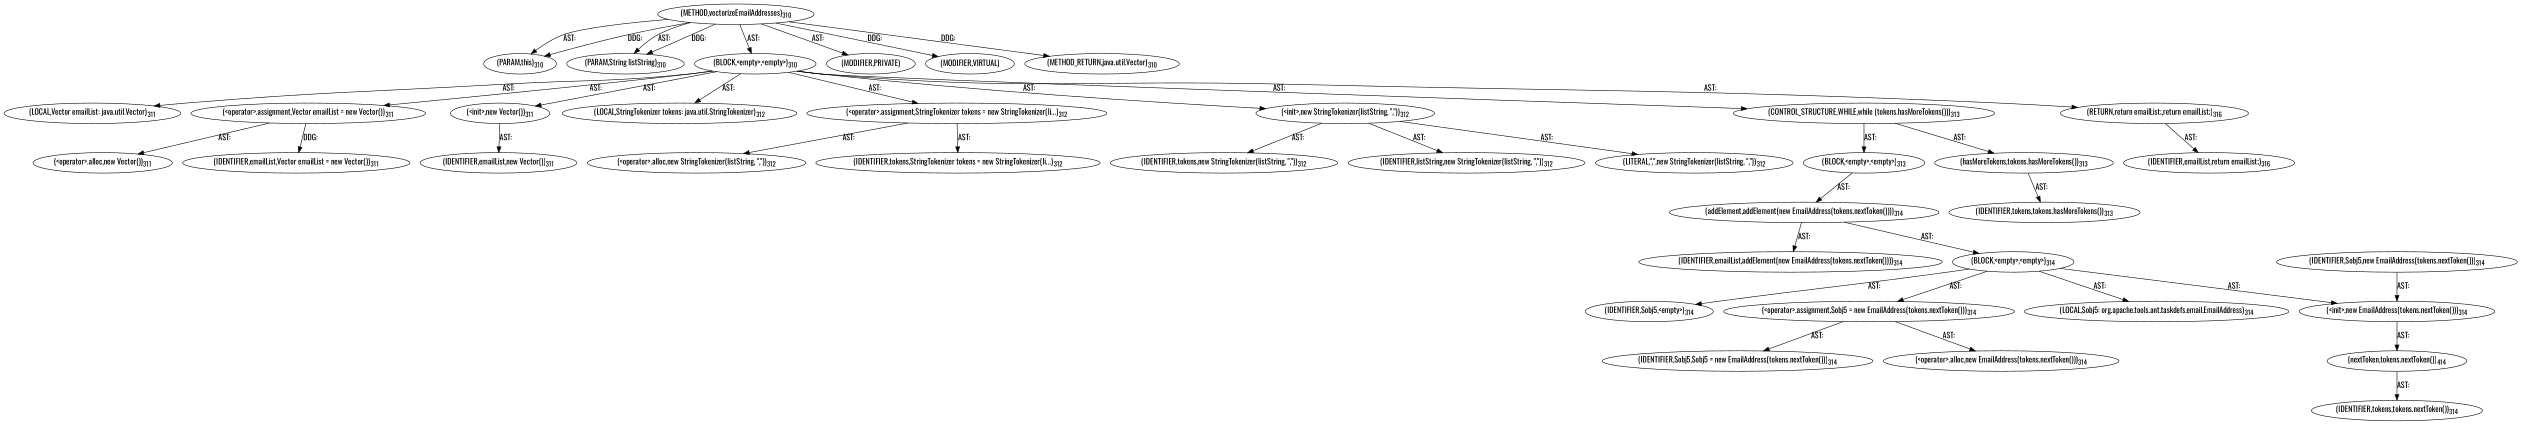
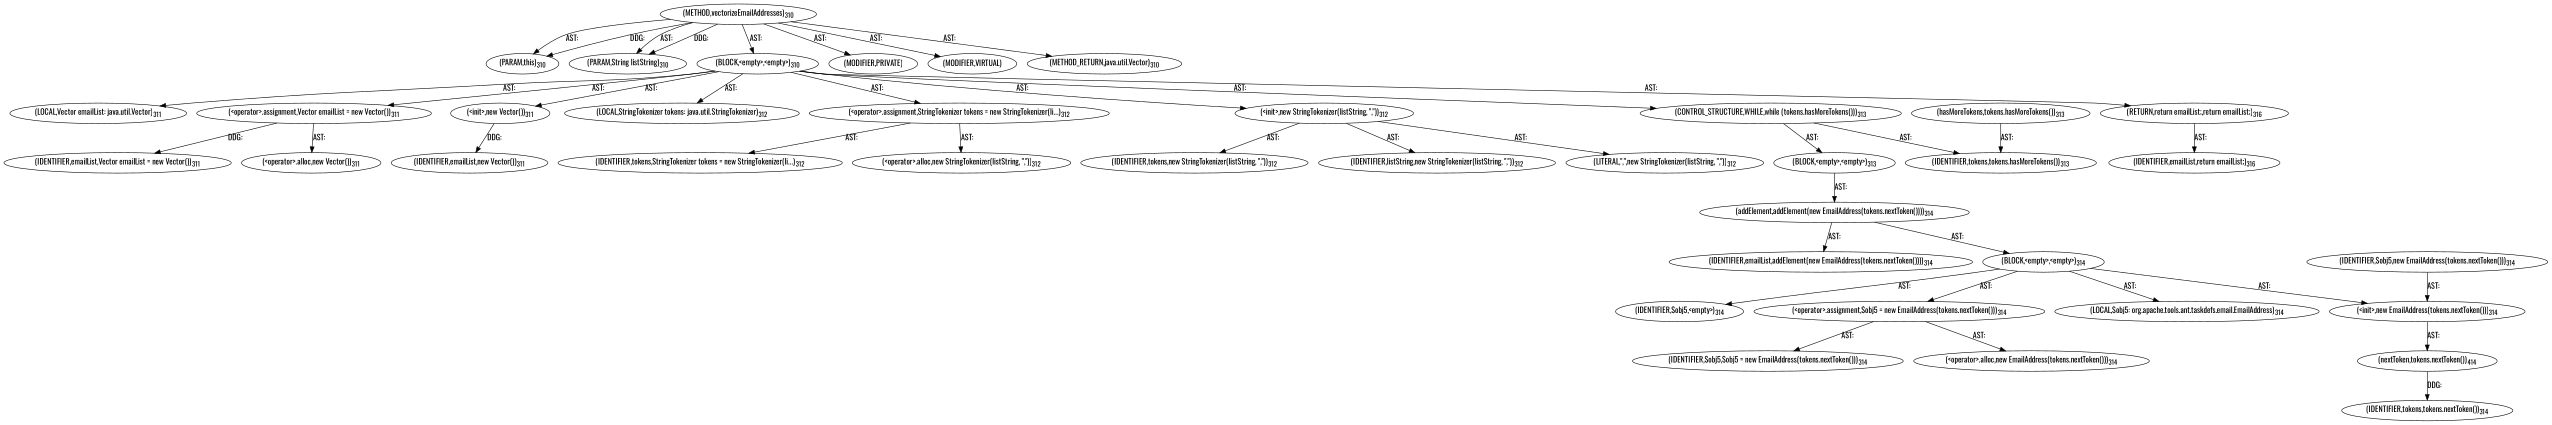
edge "(METHOD,vectorizeEmailAddresses)" -> "(MODIFIER,VIRTUAL)": label "DDG: " -> "AST: "
edge "(METHOD,vectorizeEmailAddresses)" -> "(METHOD_RETURN,java.util.Vector)": label "DDG: " -> "AST: "
edge "(CONTROL_STRUCTURE,WHILE,while (tokens.hasMoreTokens()))" -> "(hasMoreTokens,tokens.hasMoreTokens())": now "(CONTROL_STRUCTURE,WHILE,while (tokens.hasMoreTokens()))" -> "(IDENTIFIER,tokens,tokens.hasMoreTokens())"
edge "(<init>,new Vector())" -> "(IDENTIFIER,emailList,new Vector())": label "AST: " -> "DDG: "
edge "(nextToken,tokens.nextToken())" -> "(IDENTIFIER,tokens,tokens.nextToken())": label "AST: " -> "DDG: "
